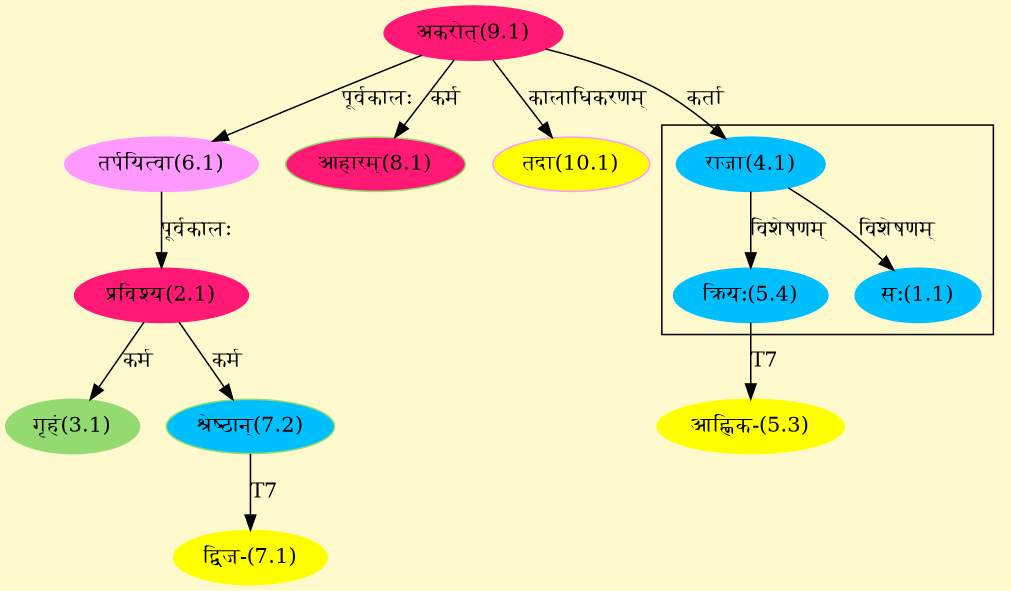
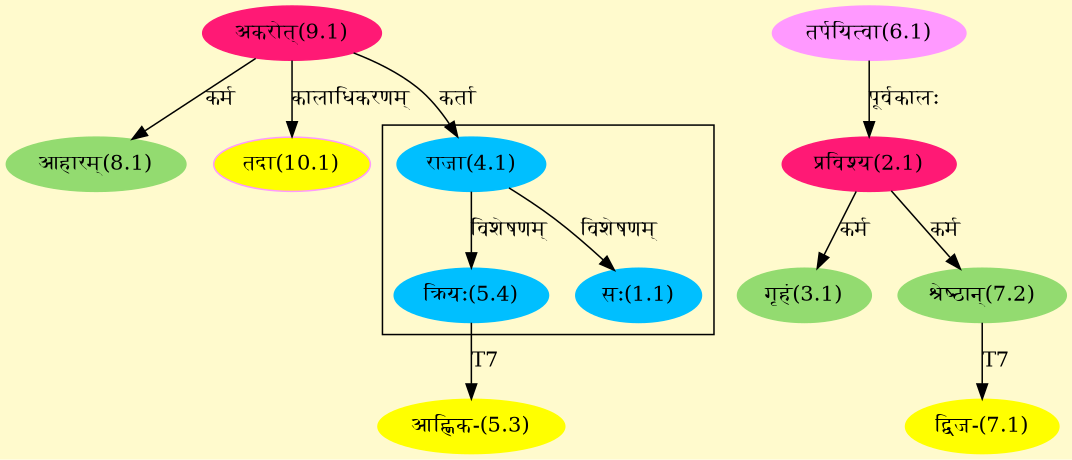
edge "अकरोत्(9.1)" -> "तर्पयित्वा(6.1)": removed, label "पूर्वकालः"
node "आहारम्(8.1)": fillcolor #ff1975 -> #93db70
node "श्रेष्ठान्(7.2)": fillcolor #00bfff -> #93db70
